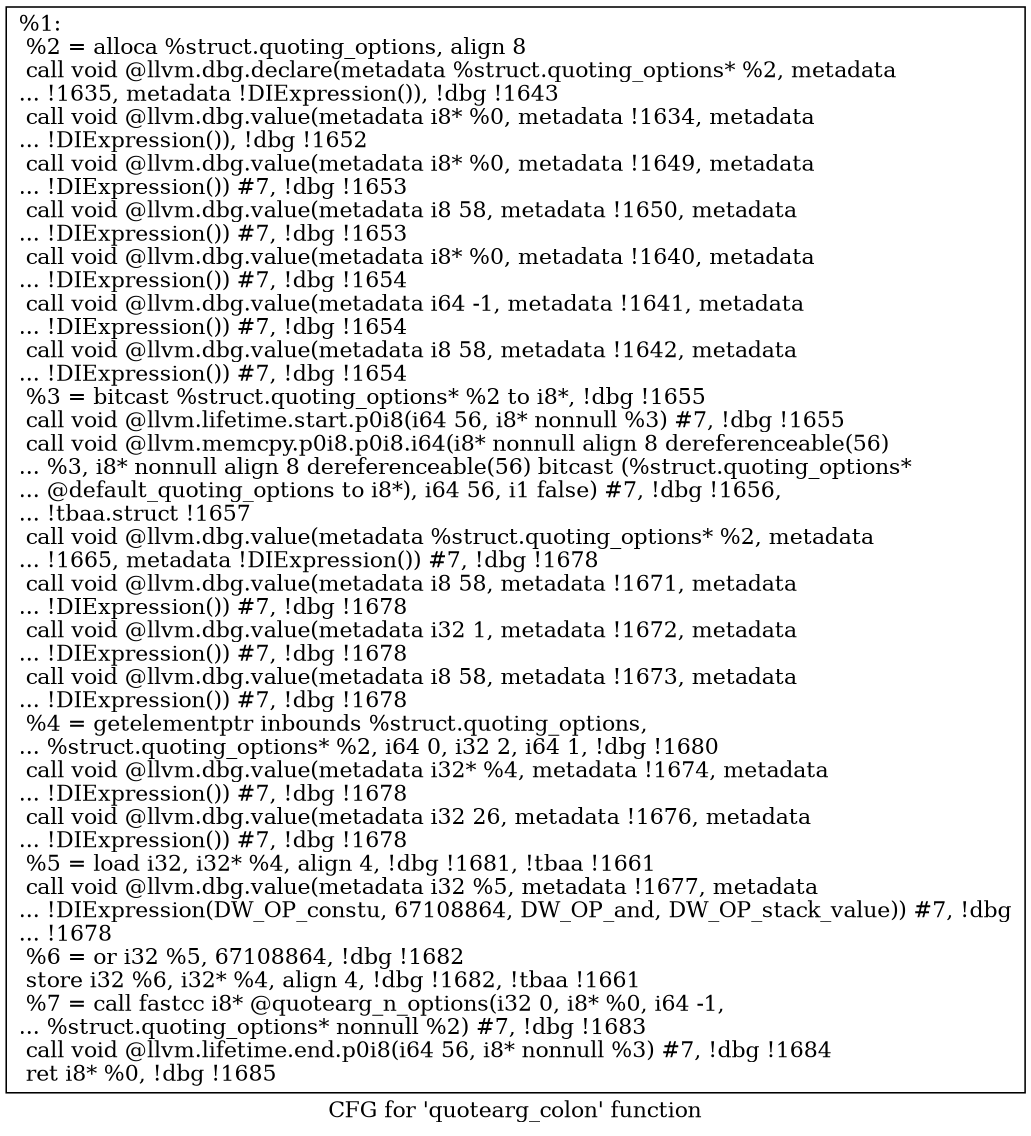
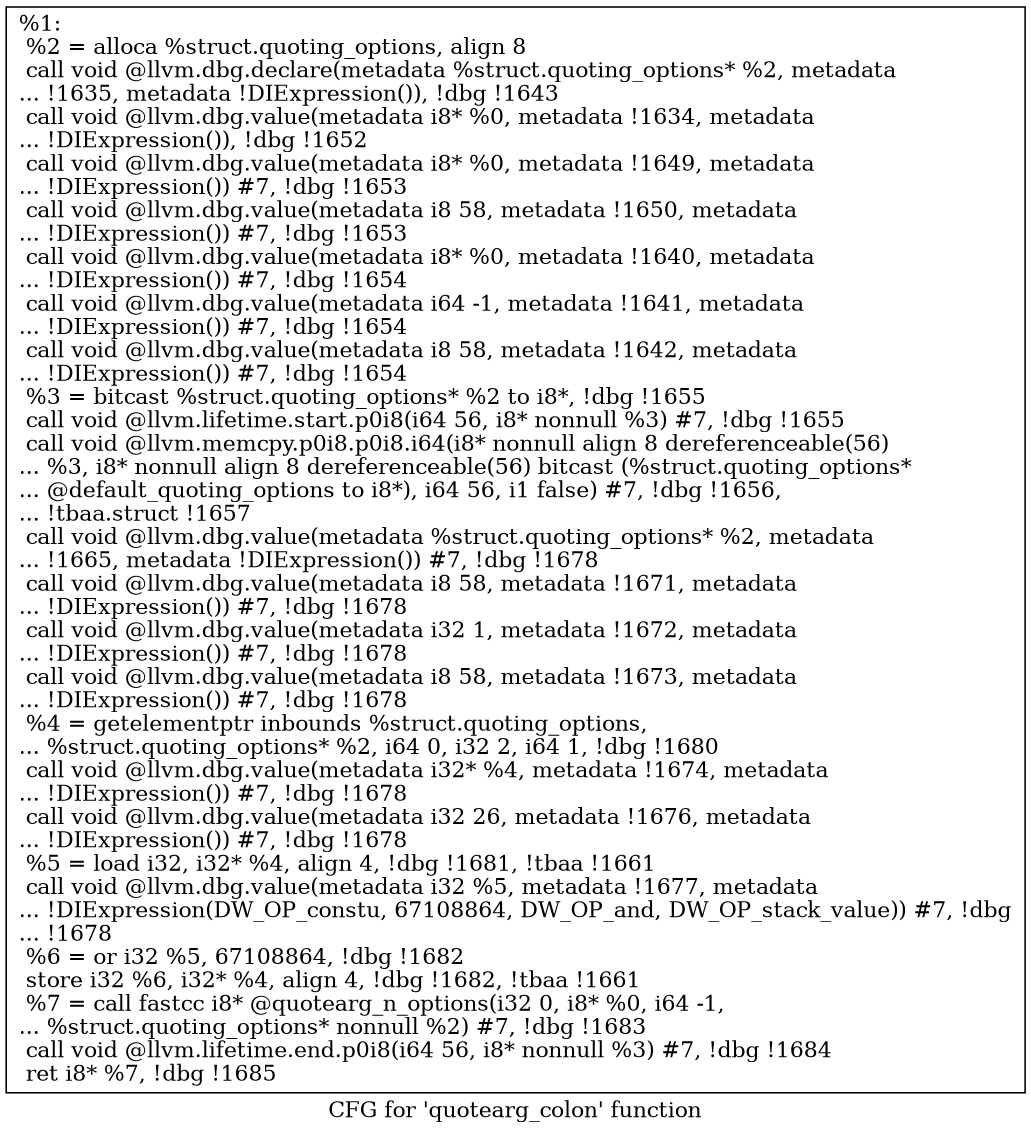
node "%1:": text "ret i8* %0, !dbg !1685" -> "ret i8* %7, !dbg !1685"
